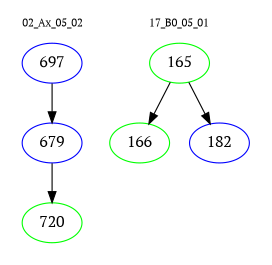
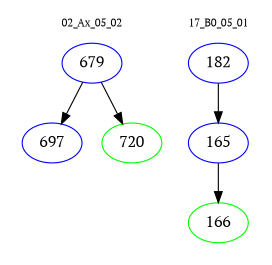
node "165": color green -> blue
edge "697" -> "679": reversed
edge "165" -> "182": reversed
